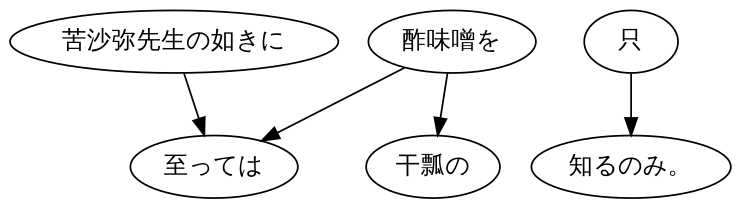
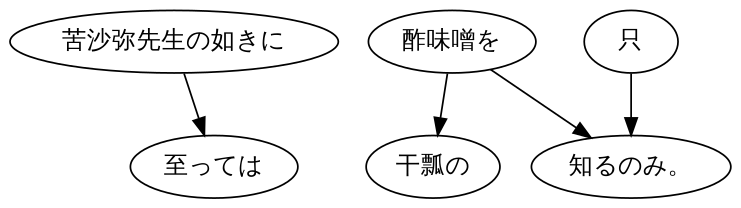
edge "酢味噌を" -> "至っては": now "酢味噌を" -> "知るのみ。"
